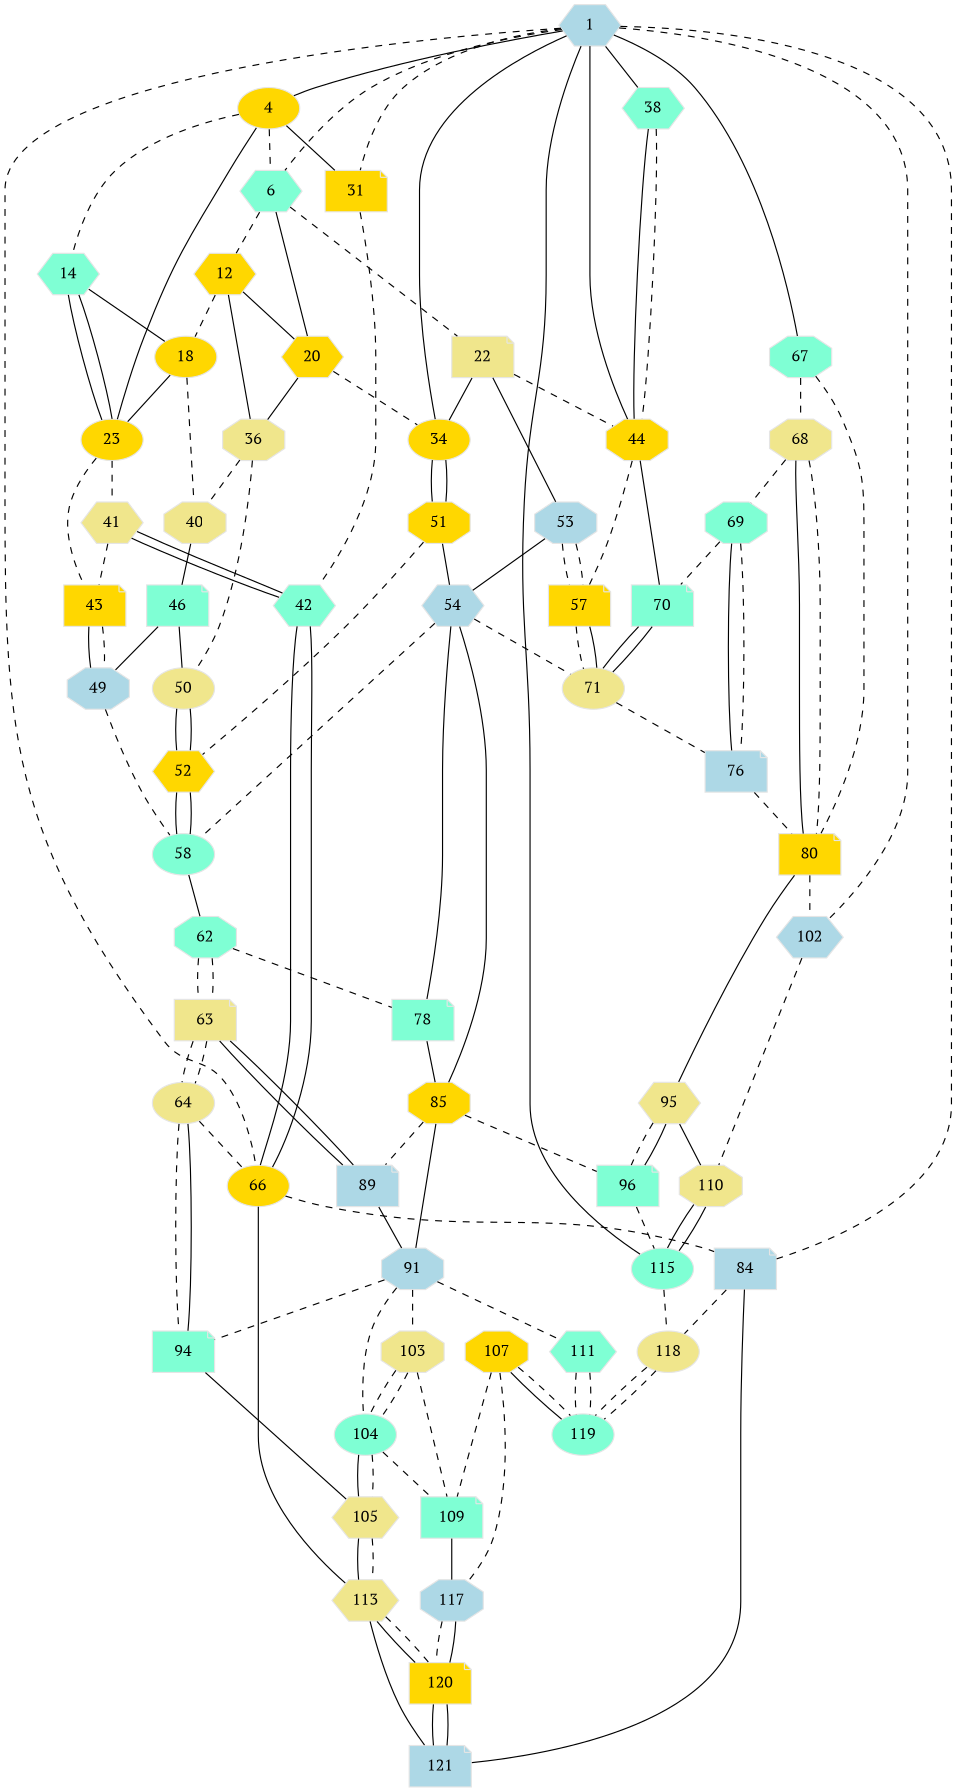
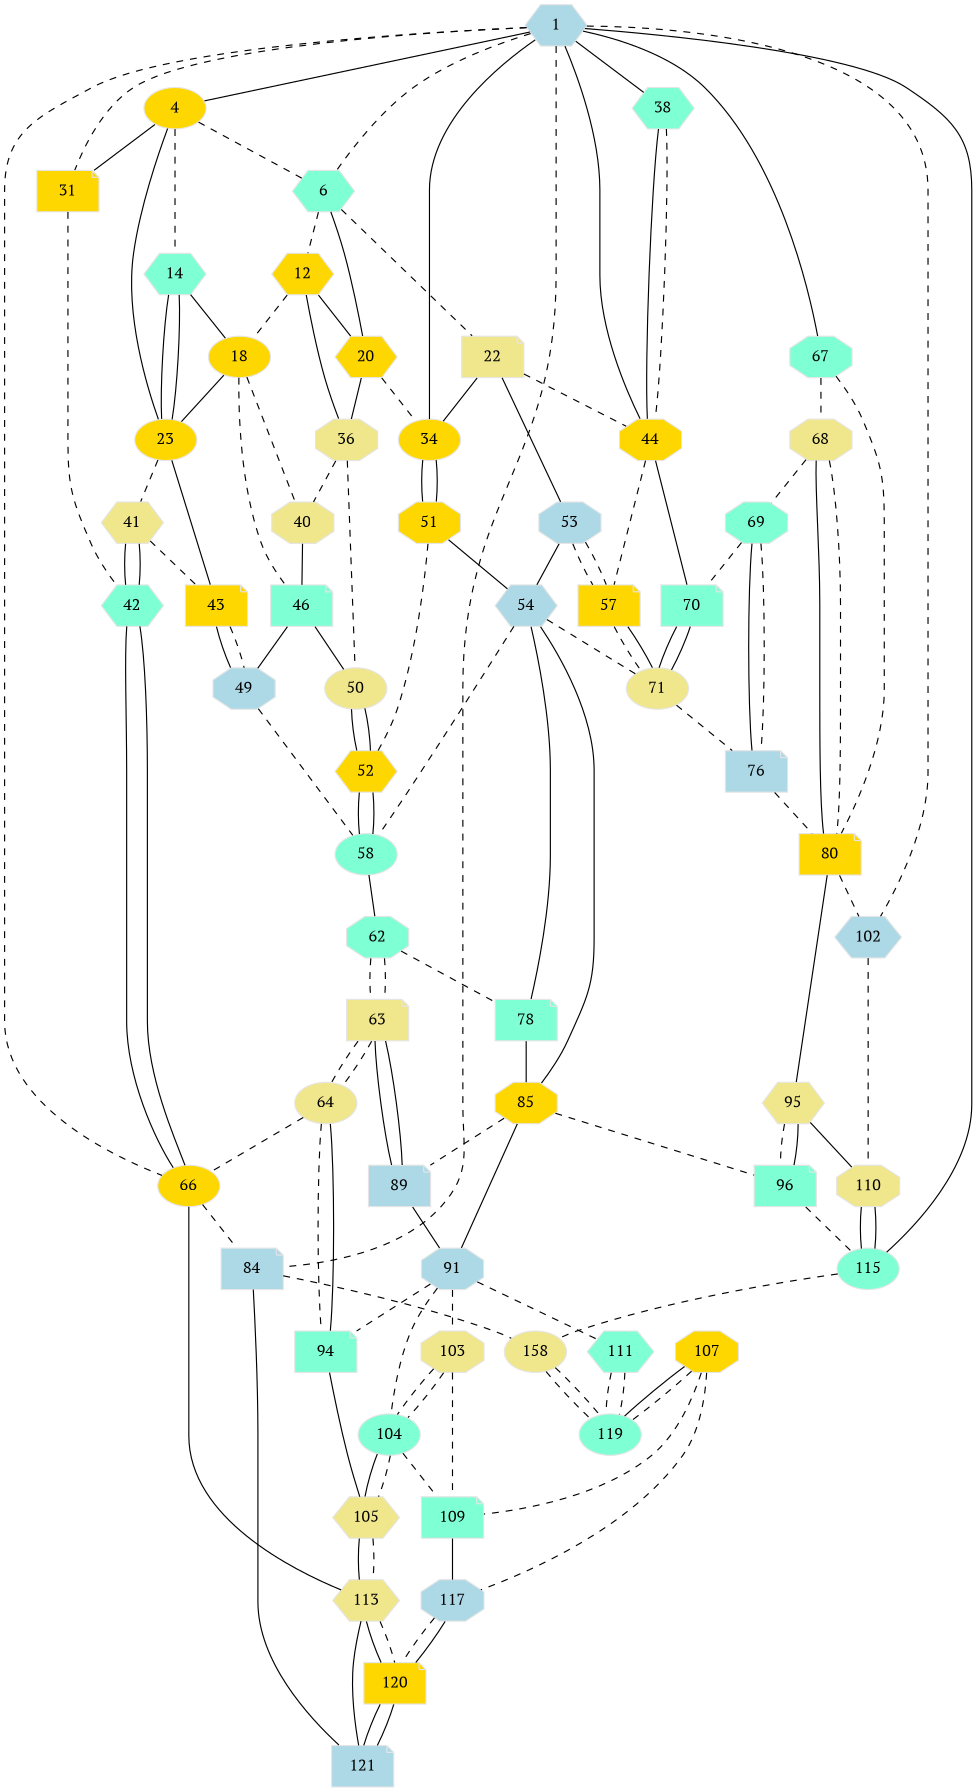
edge "18" -- "46": added
edge "23" -- "43": style dashed -> solid
node "118": label "118" -> "158"
